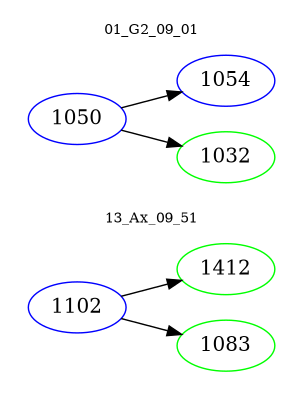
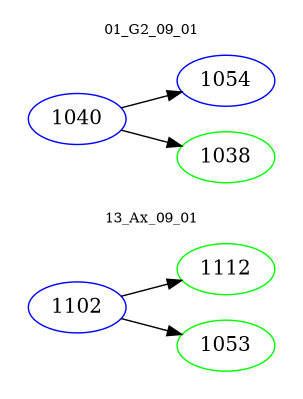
node "1050": label "1050" -> "1040"
node "1032": label "1032" -> "1038"
cluster "13_Ax_09_51": label "13_Ax_09_51" -> "13_Ax_09_01"
node "1412": label "1412" -> "1112"
node "1083": label "1083" -> "1053"
